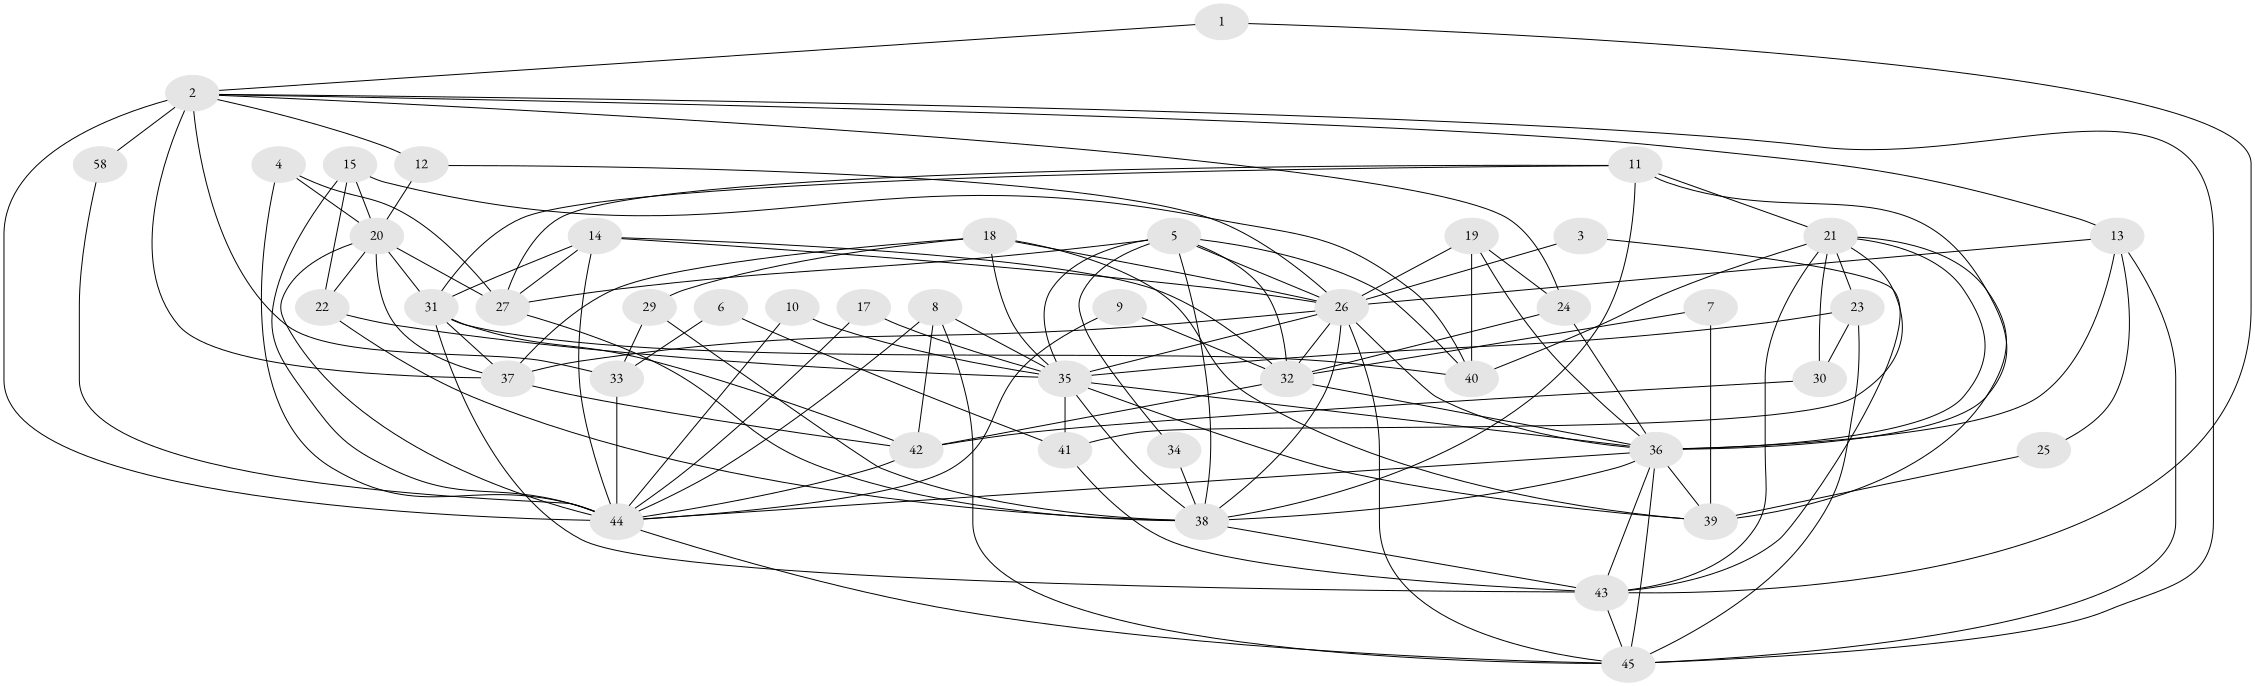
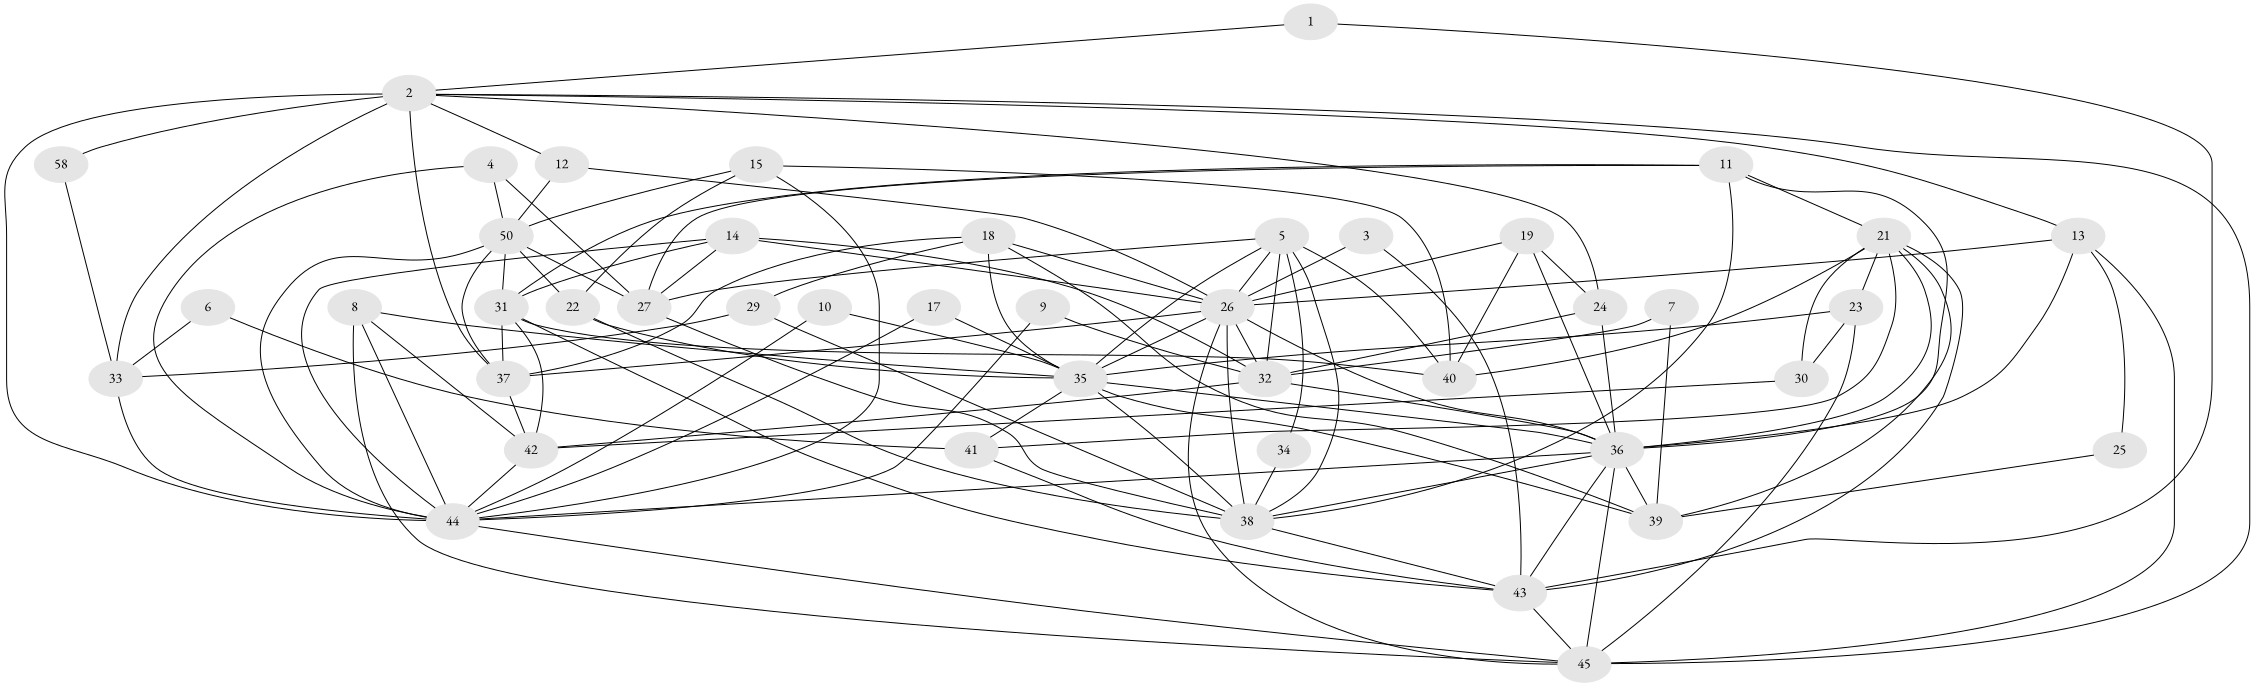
node "20": label "20" -> "50"
edge "58" -- "44": now "58" -- "33"
